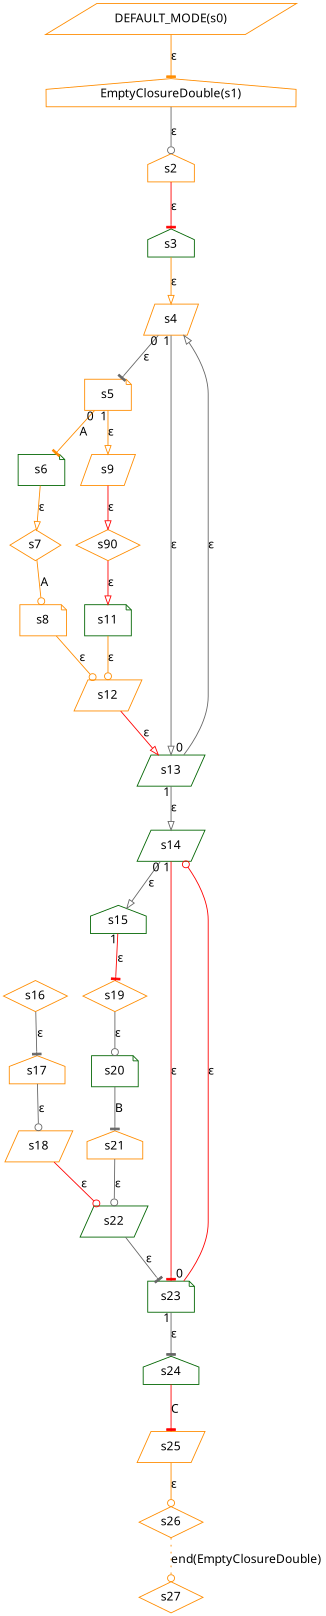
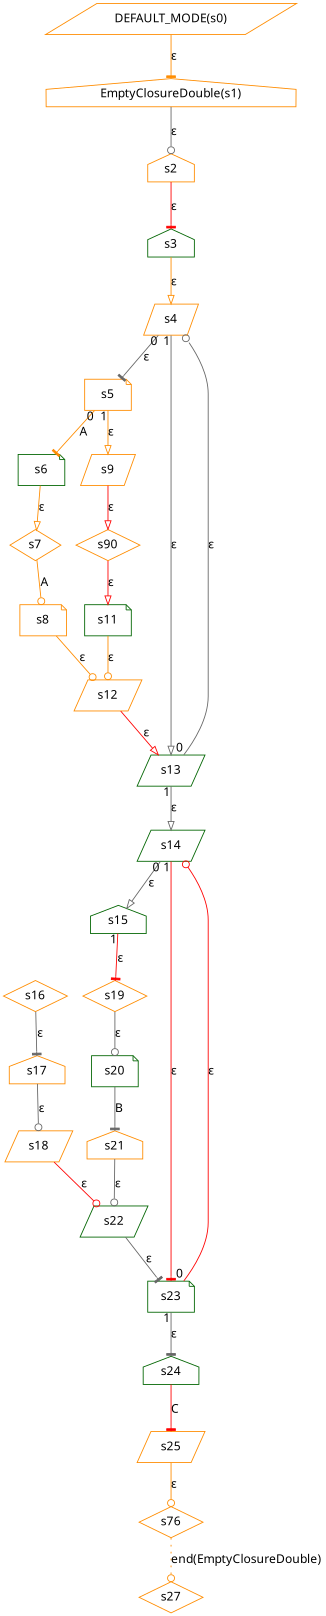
edge "s13" -> "s4": arrowhead onormal -> odot
node "s26": label "s26" -> "s76"
